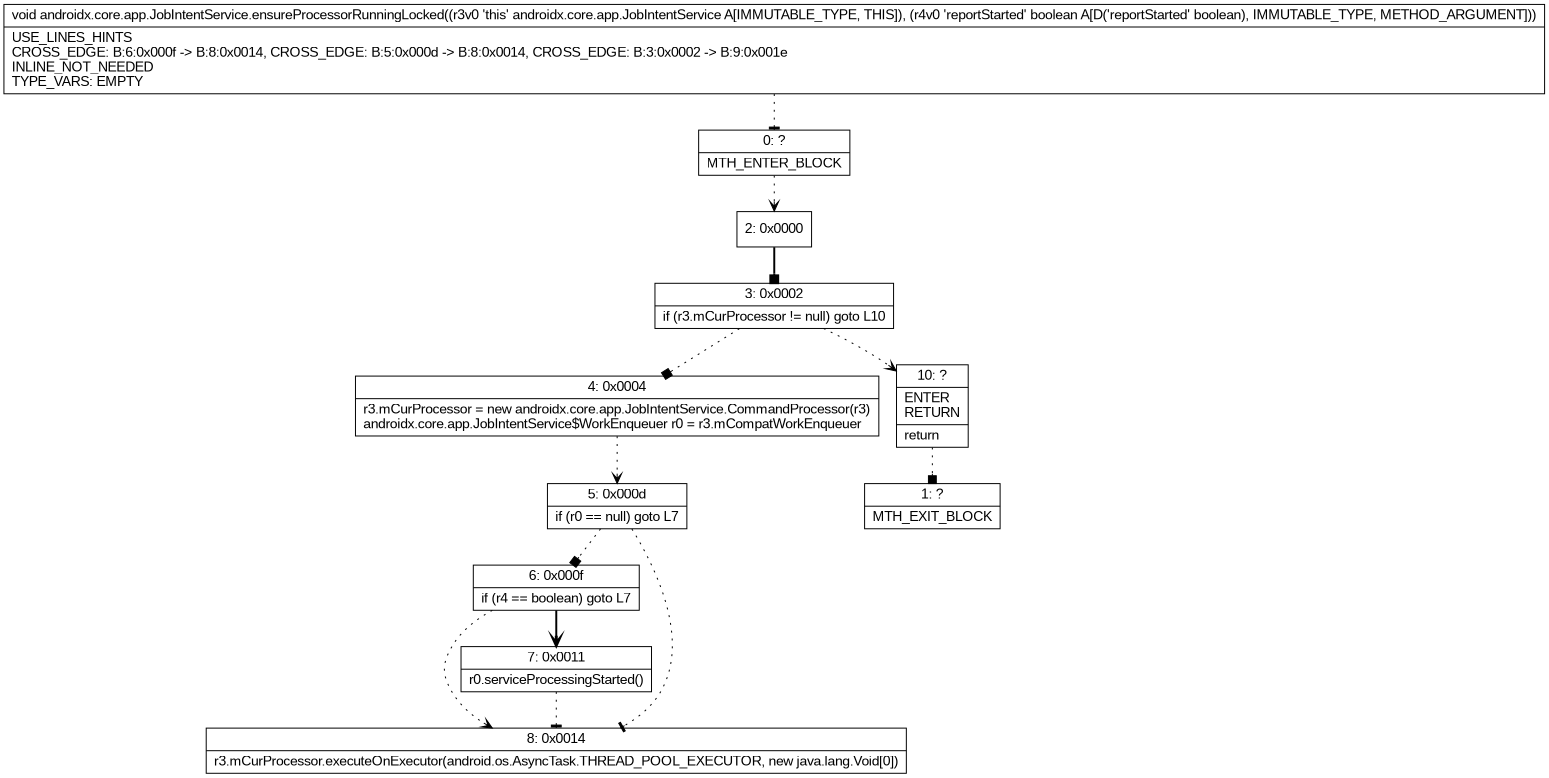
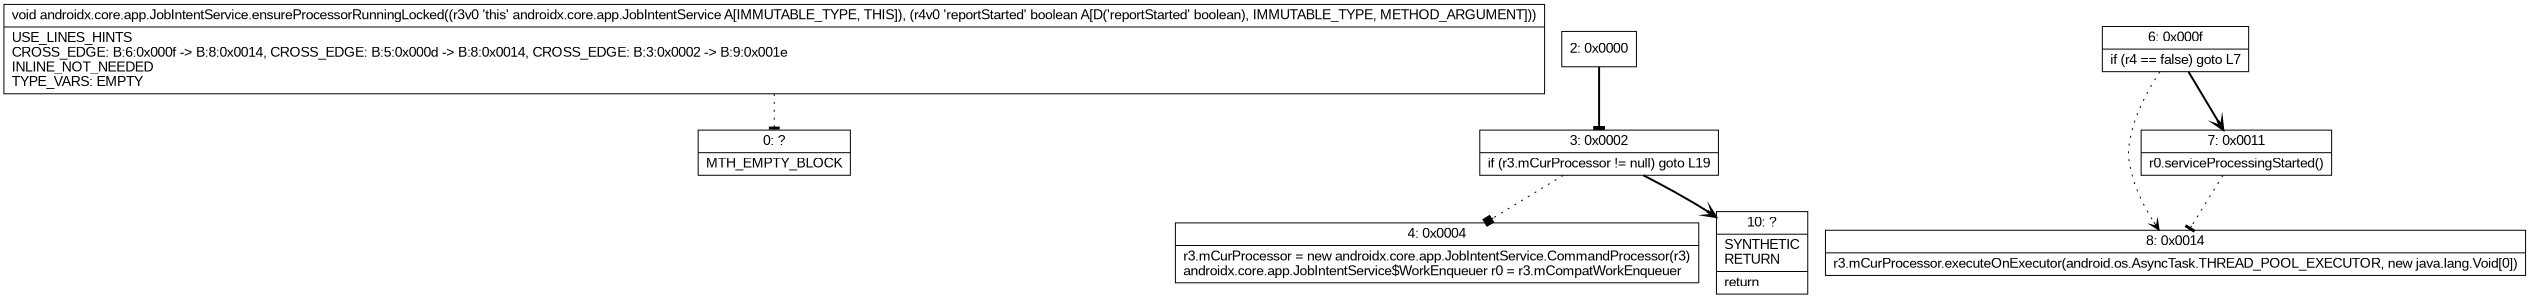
node "0: ?": text "MTH_ENTER_BLOCK" -> "MTH_EMPTY_BLOCK"
edge "0: ?" -> "2: 0x0000": removed
edge "2: 0x0000" -> "3: 0x0002": arrowhead box -> tee
node "3: 0x0002": text "if (r3.mCurProcessor != null) goto L10" -> "if (r3.mCurProcessor != null) goto L19"
edge "3: 0x0002" -> "10: ?": style dotted -> bold
node "10: ?": text "ENTER" -> "SYNTHETIC"
node "5: 0x000d": removed
node "1: ?": removed
node "6: 0x000f": text "if (r4 == boolean) goto L7" -> "if (r4 == false) goto L7"
